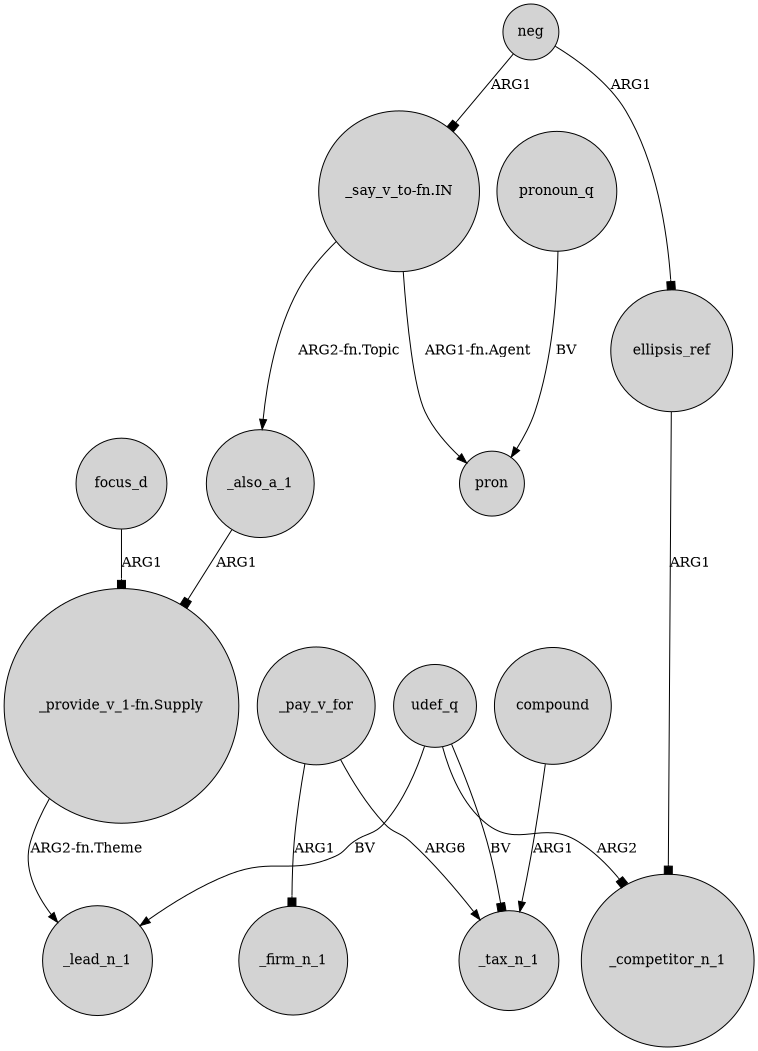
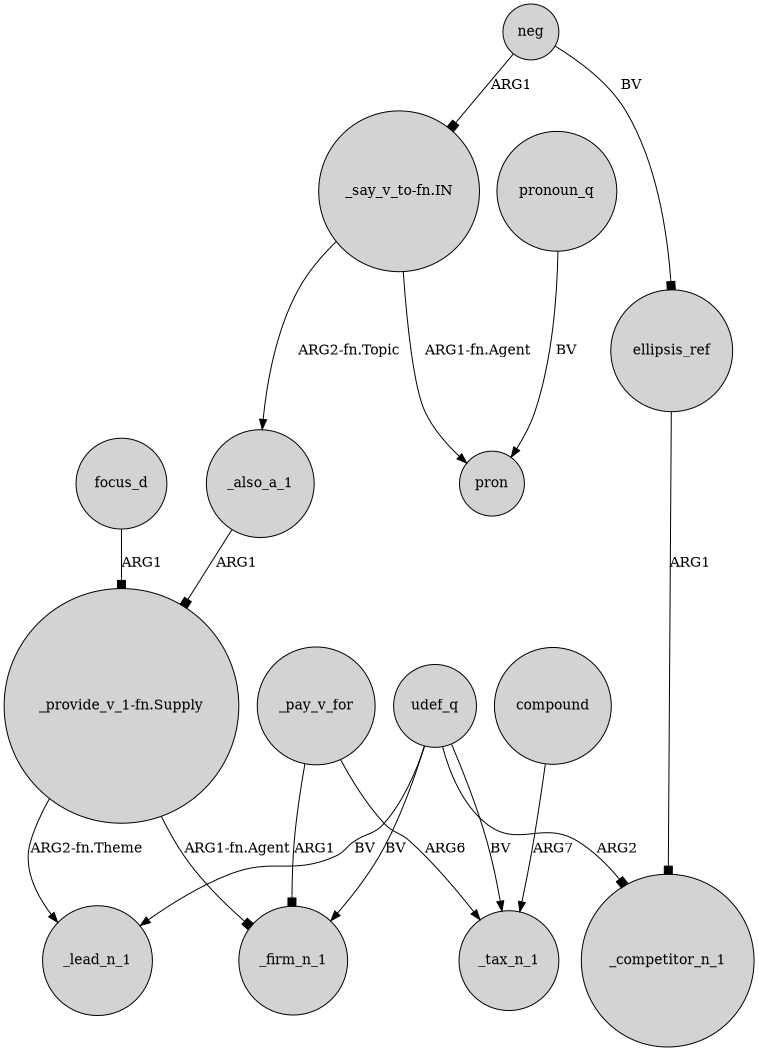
edge "neg" -> "ellipsis_ref": label "ARG1" -> "BV"
edge "udef_q" -> "_tax_n_1": arrowhead box -> normal
edge "udef_q" -> "_firm_n_1": added, label "BV"
edge "compound" -> "_tax_n_1": label "ARG1" -> "ARG7"
edge "_provide_v_1-fn.Supply" -> "_firm_n_1": added, label "ARG1-fn.Agent"
